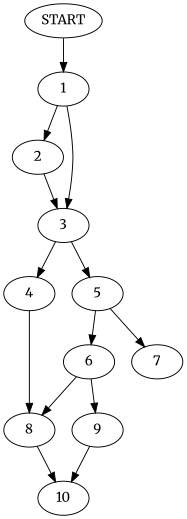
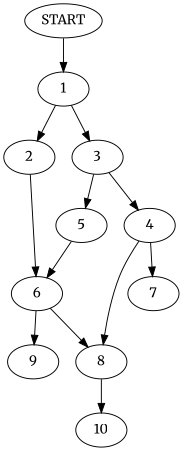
edge "2" -> "3": now "2" -> "6"
edge "5" -> "7": now "4" -> "7"
edge "9" -> "10": removed
